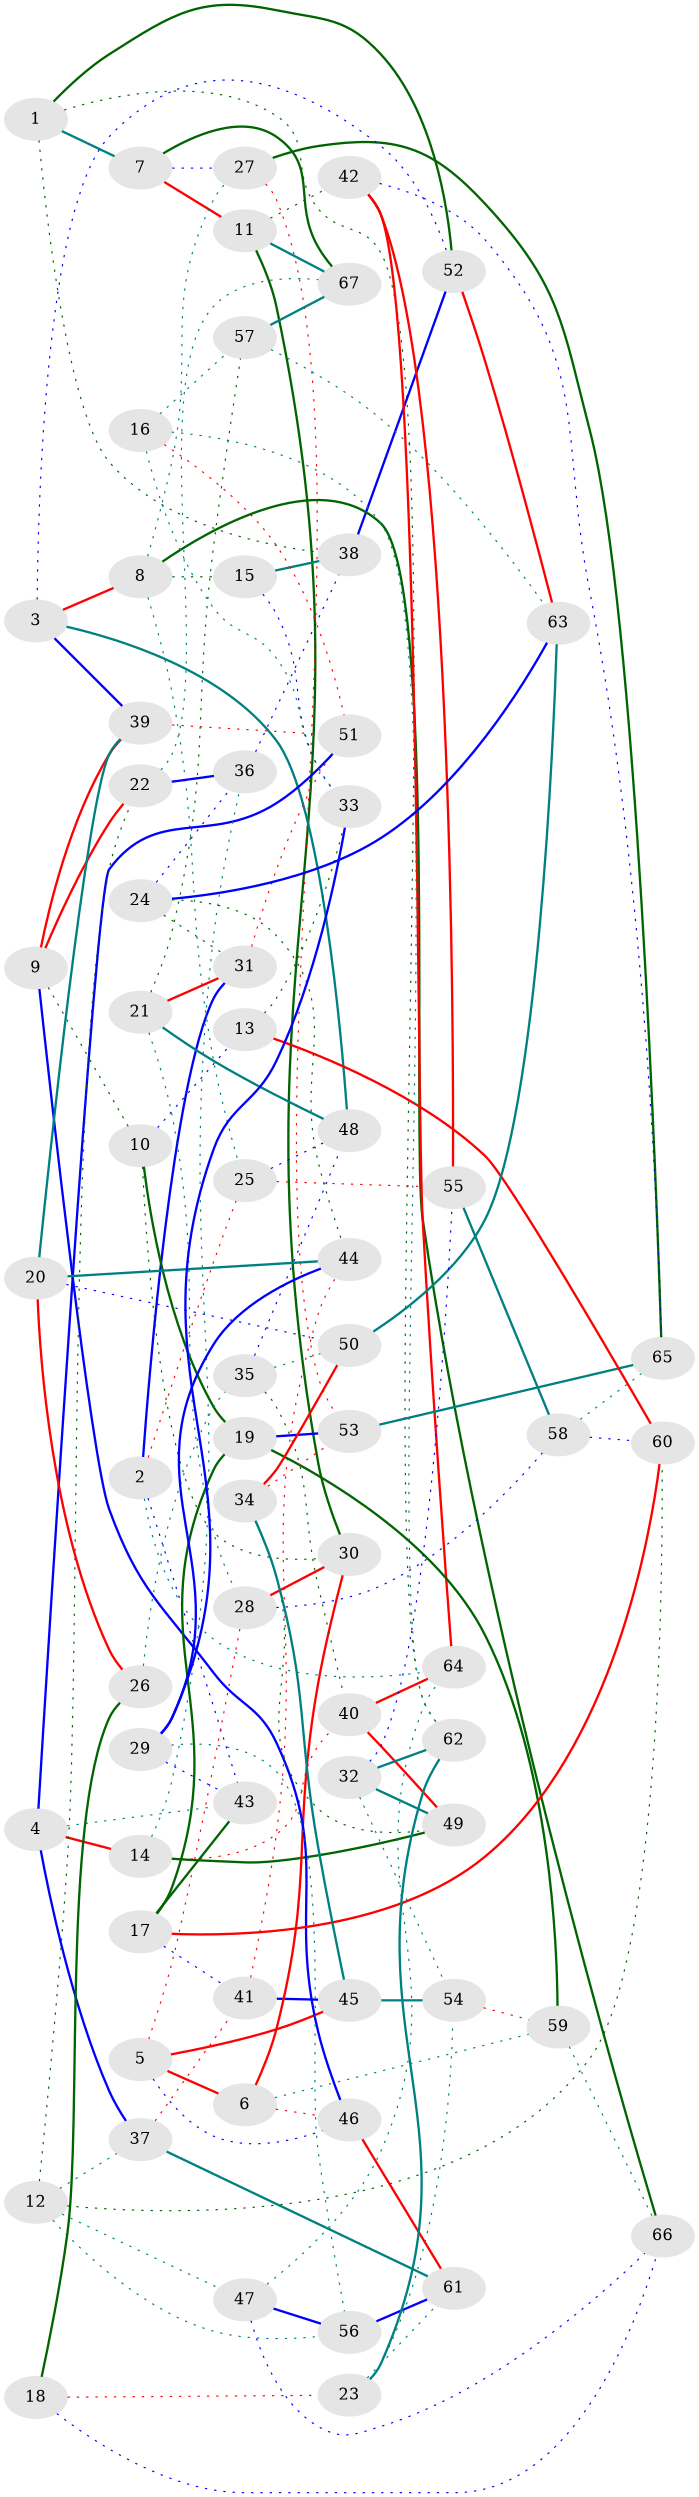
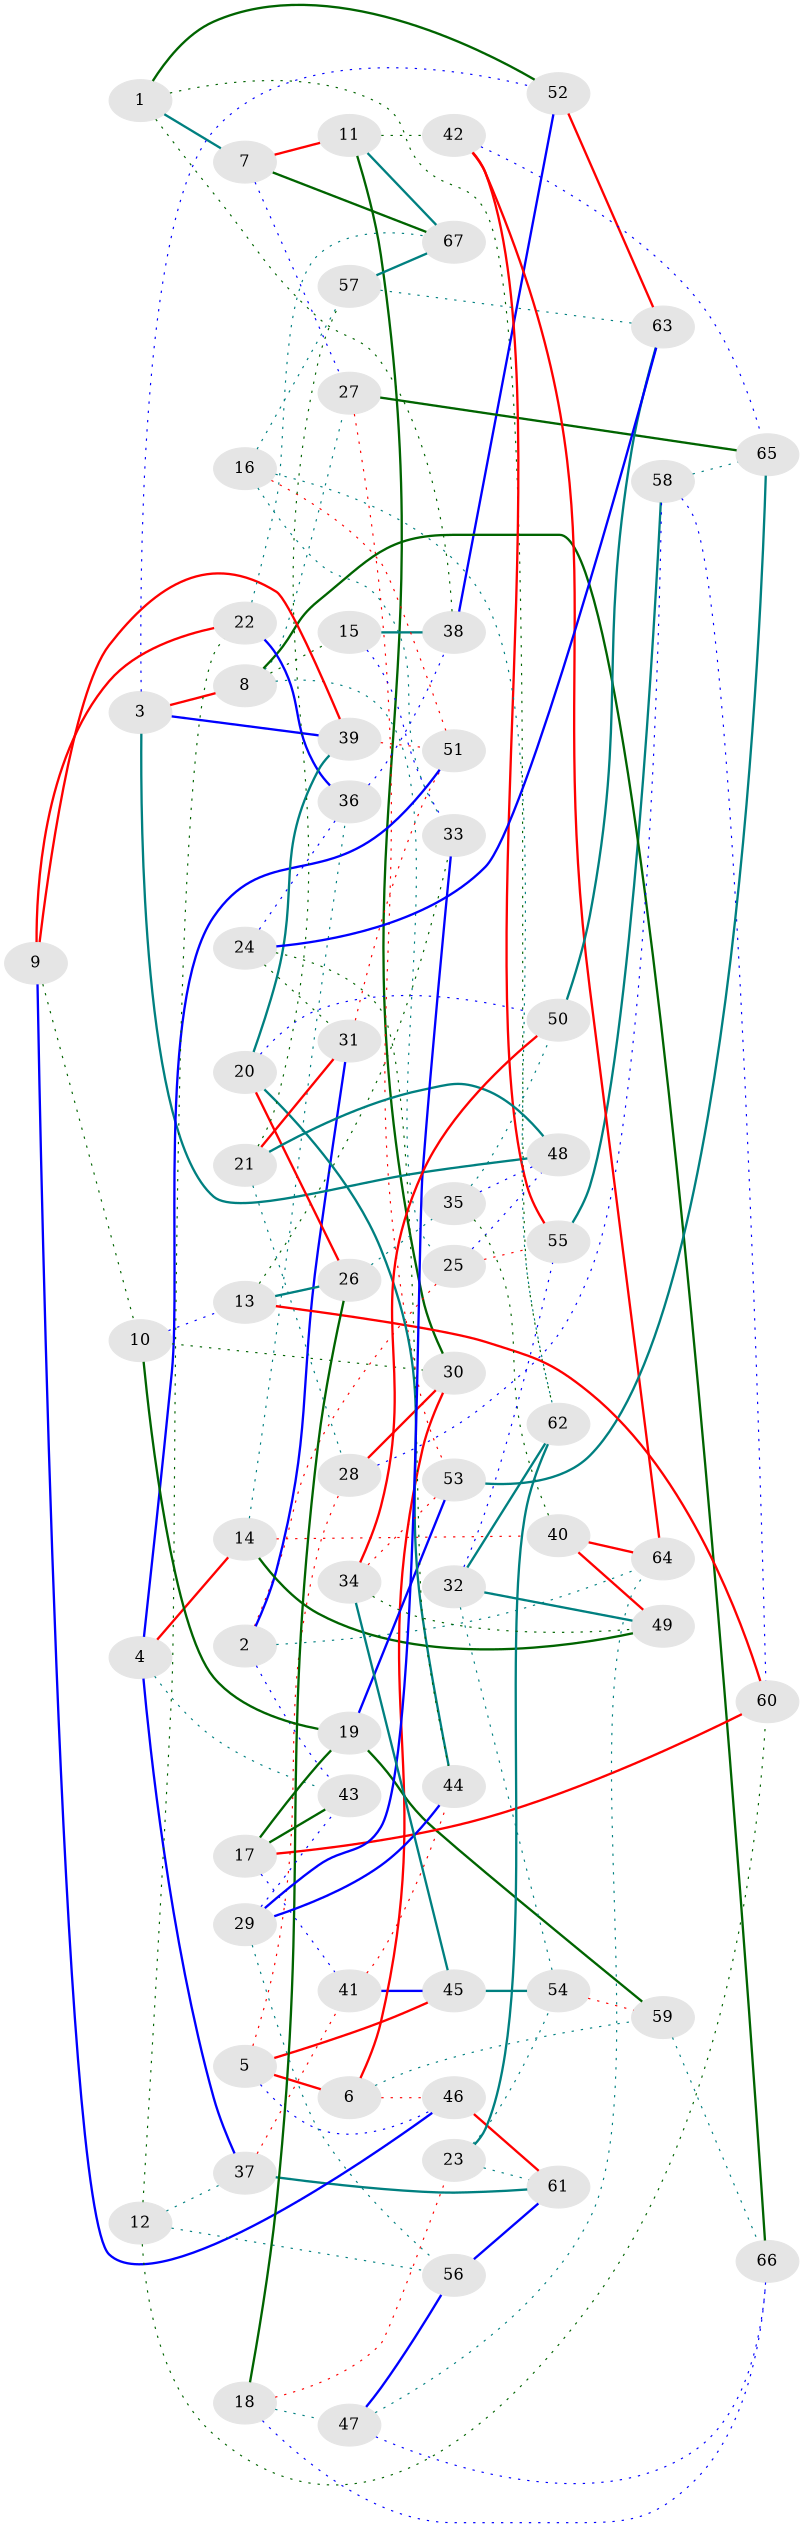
edge "26" -- "13": added
edge "12" -- "47": now "18" -- "47"
